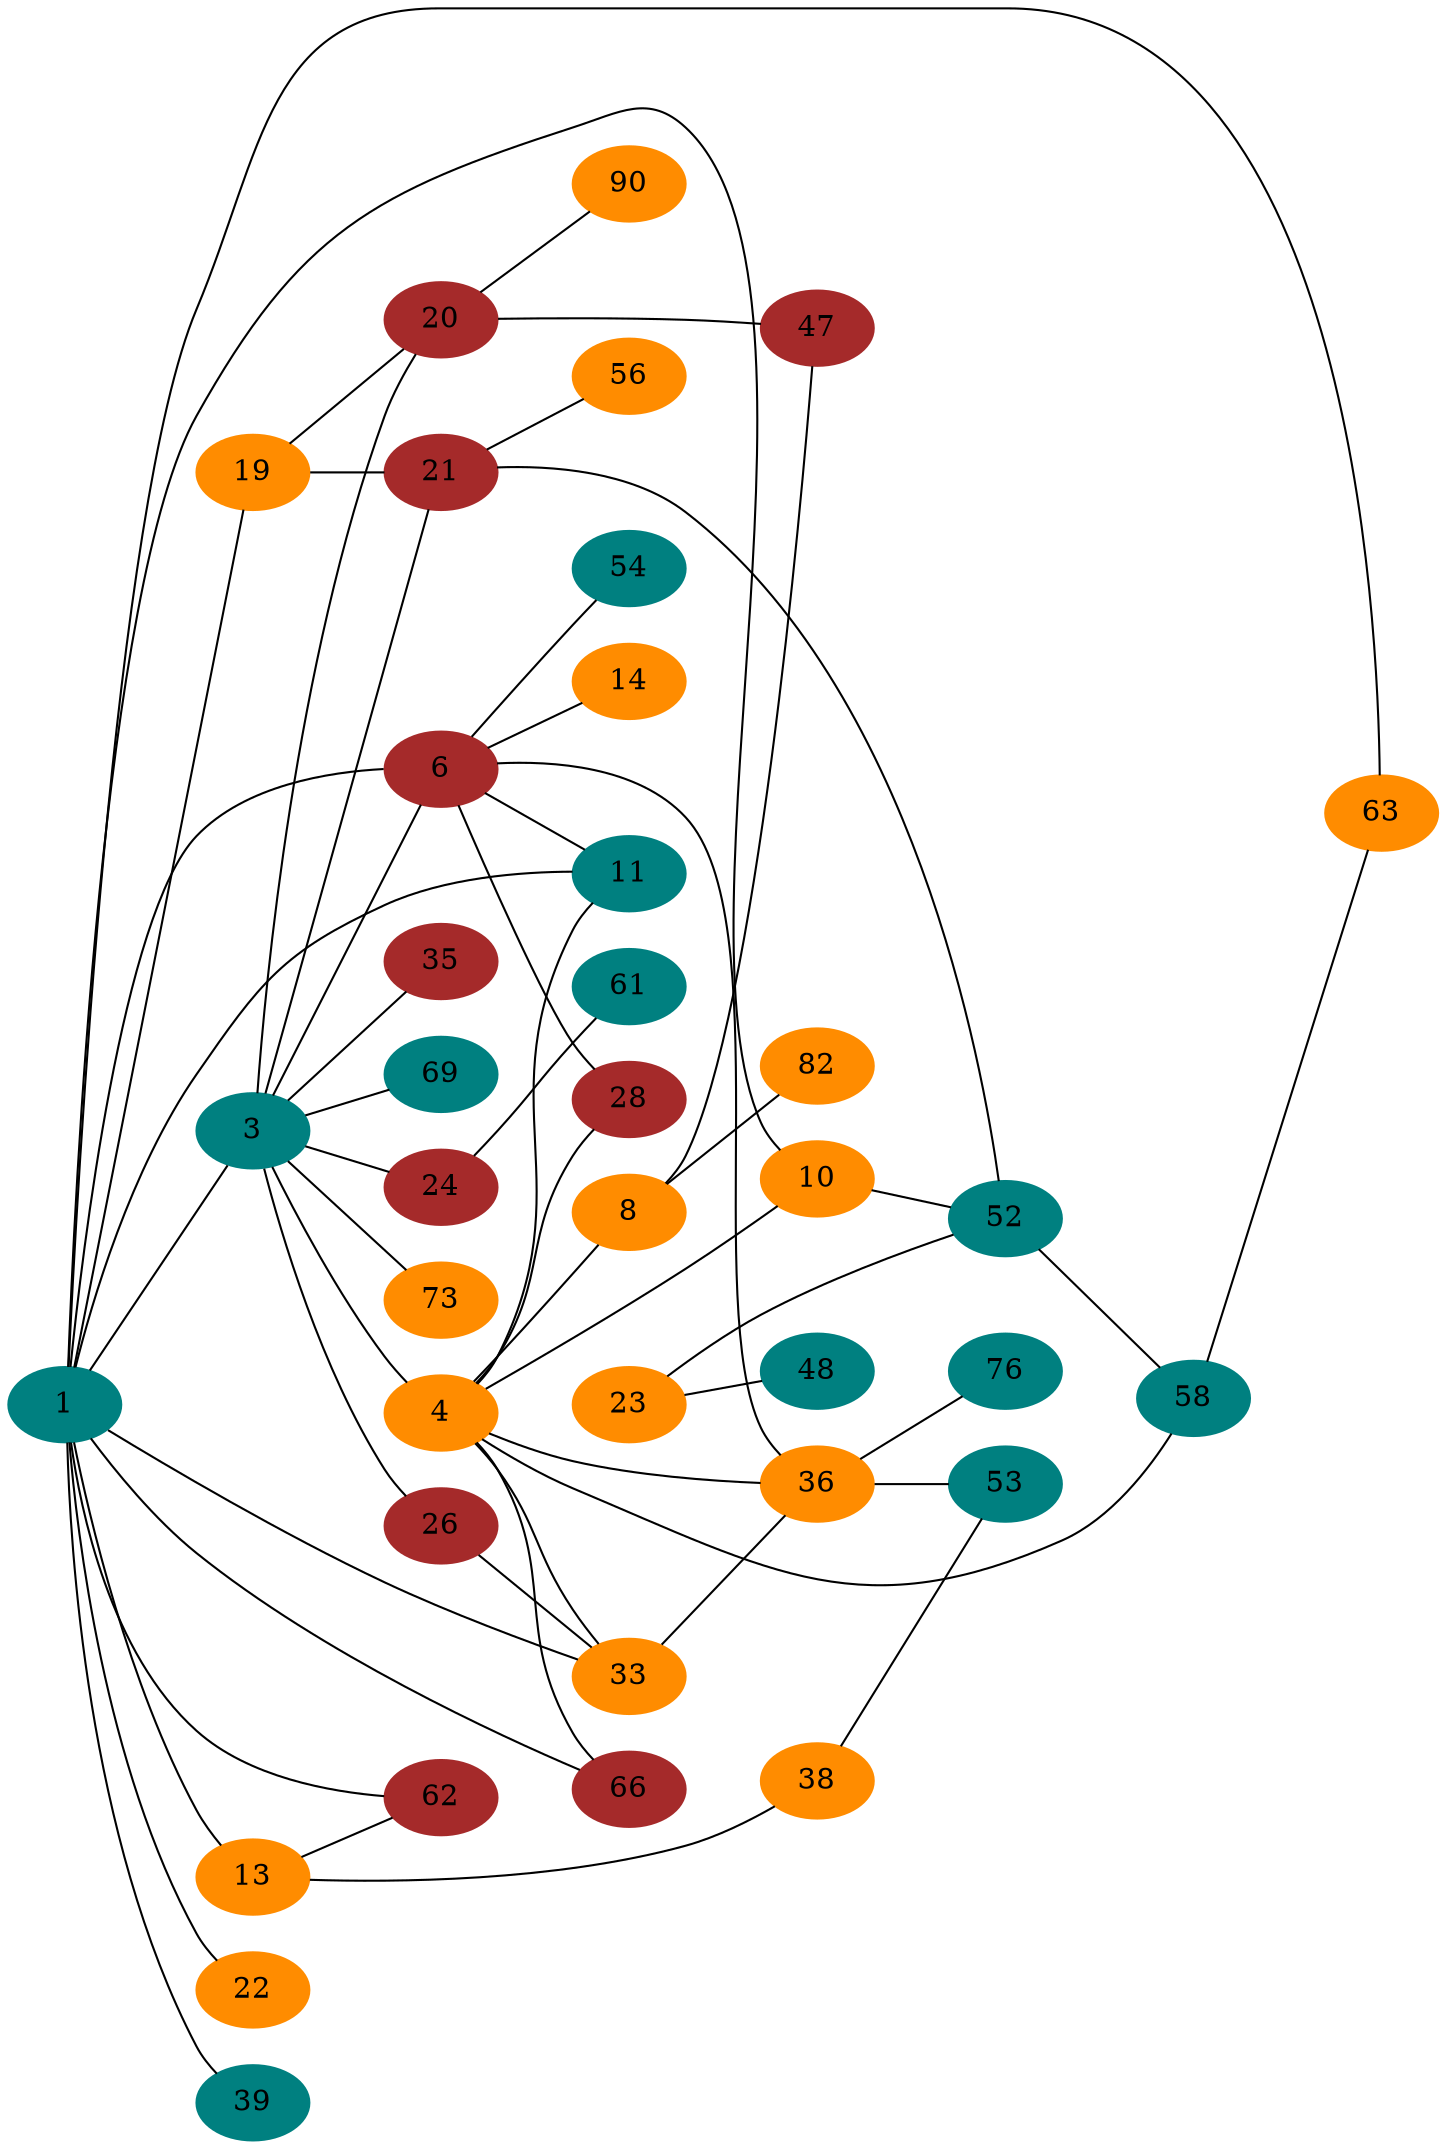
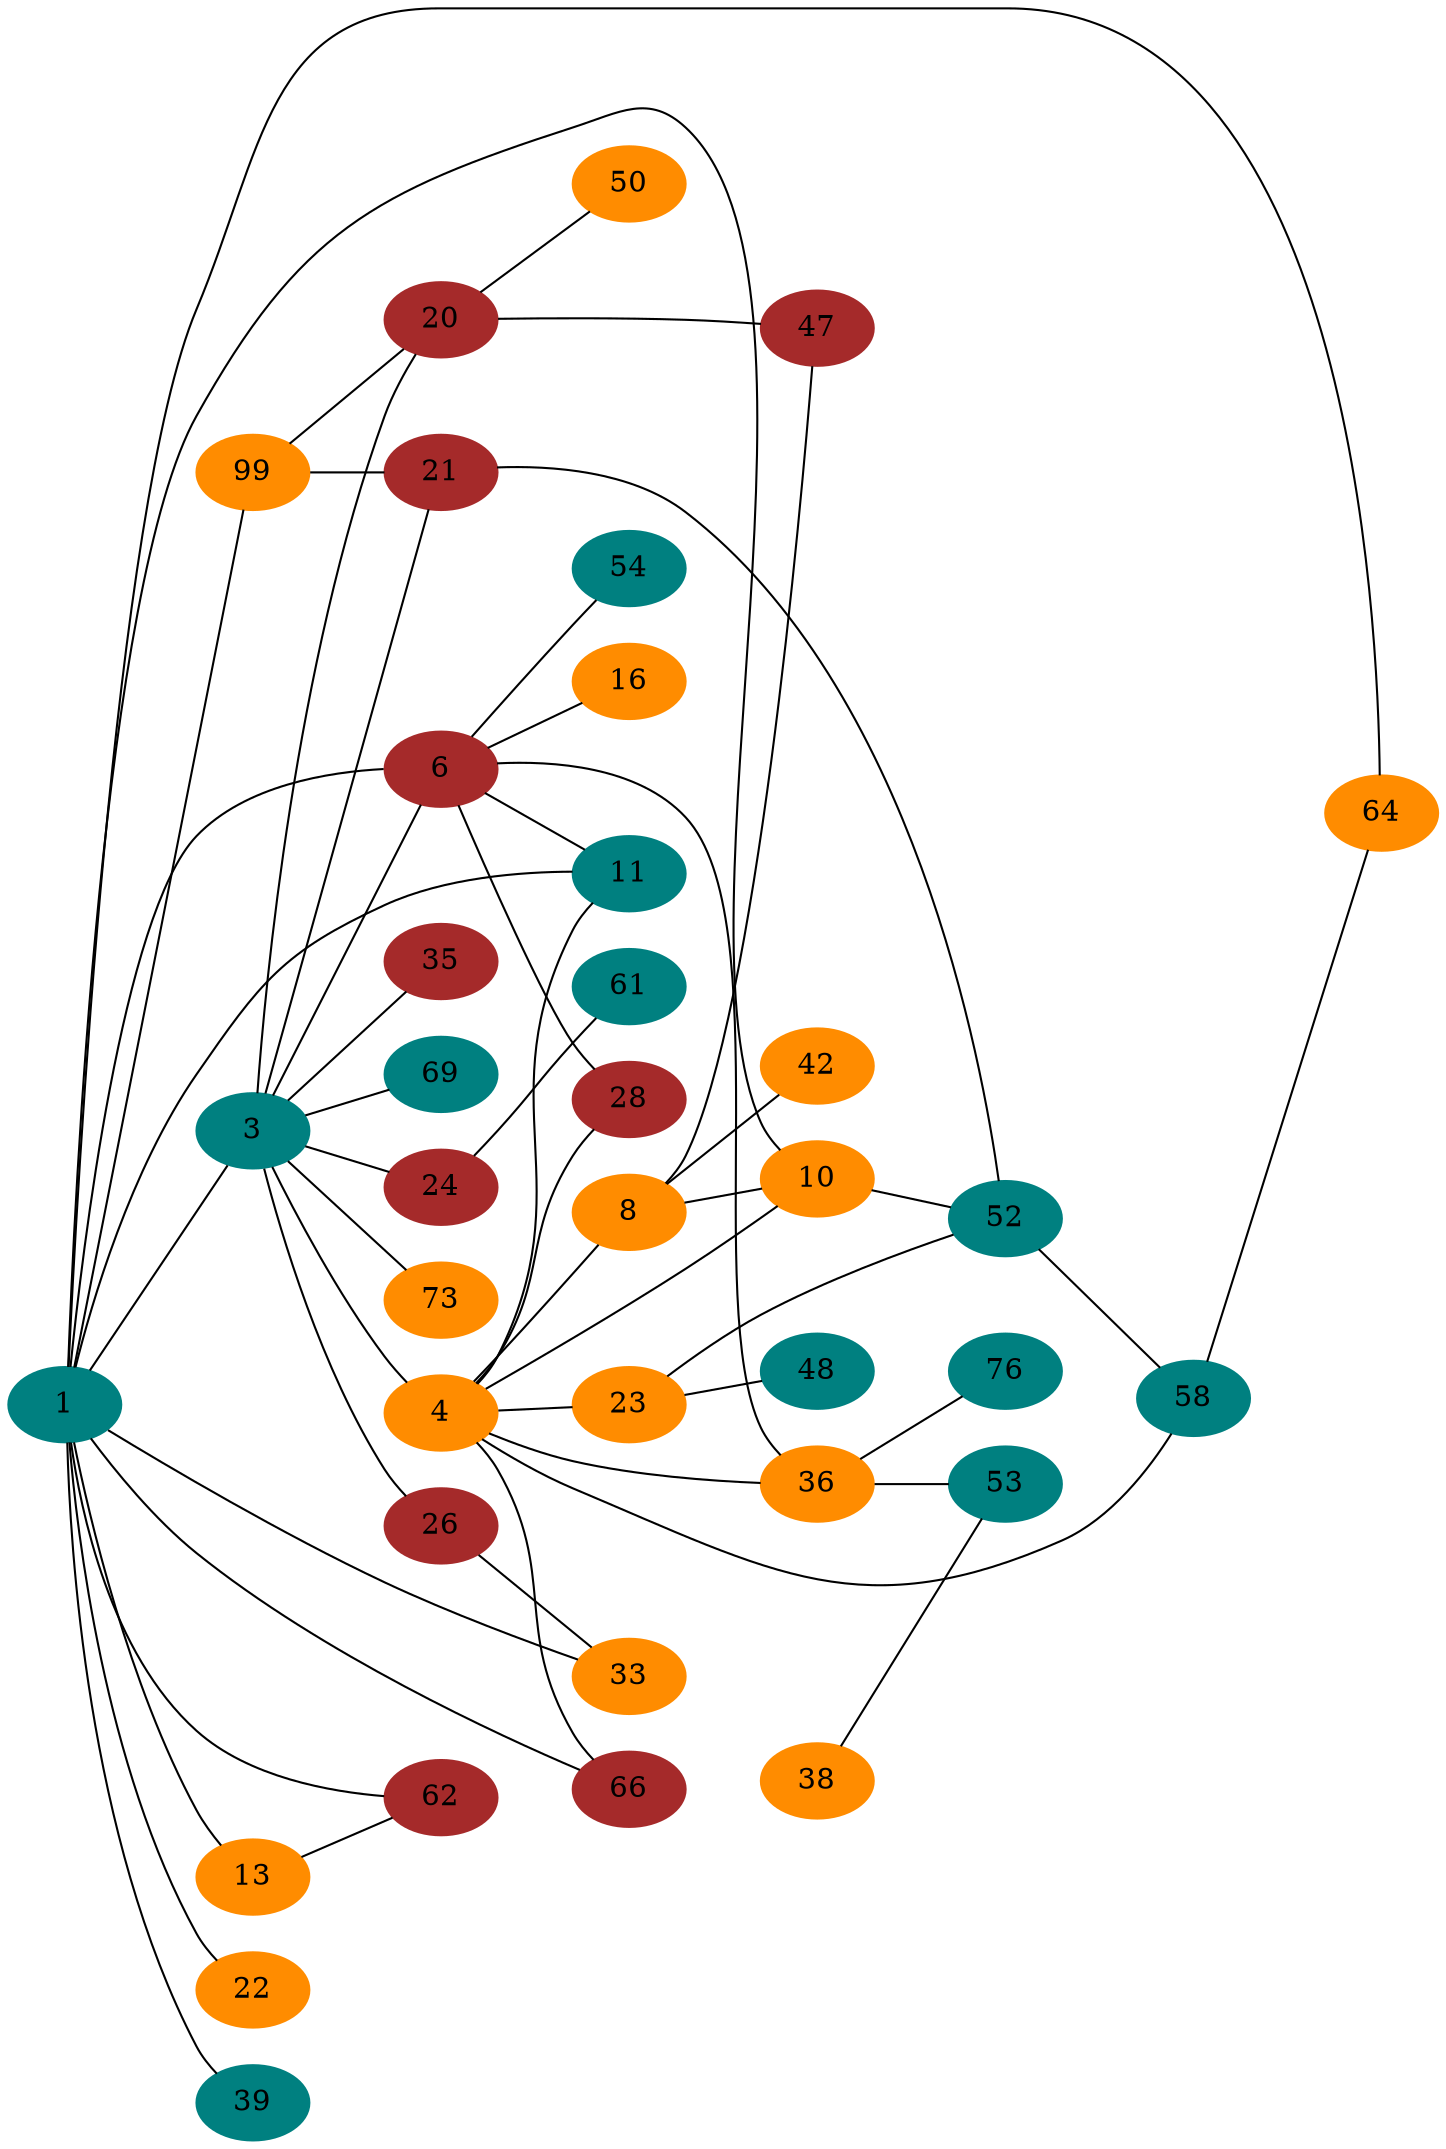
node "90": label "90" -> "50"
node "56": removed
node "19": label "19" -> "99"
node "14": label "14" -> "16"
node "63": label "63" -> "64"
node "82": label "82" -> "42"
edge "10" -- "8": added
edge "4" -- "33": now "4" -- "23"
edge "36" -- "33": removed
edge "38" -- "13": removed
